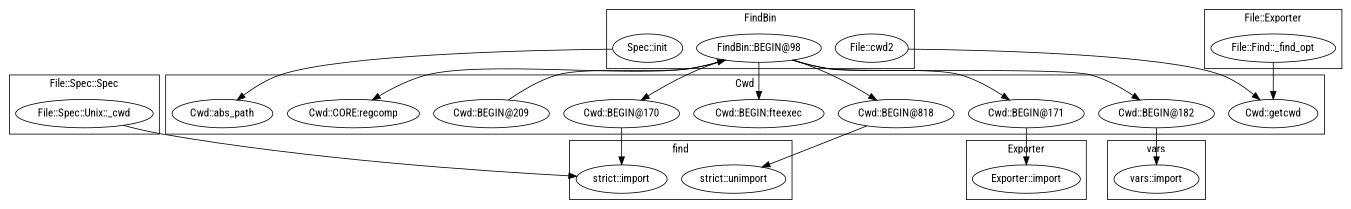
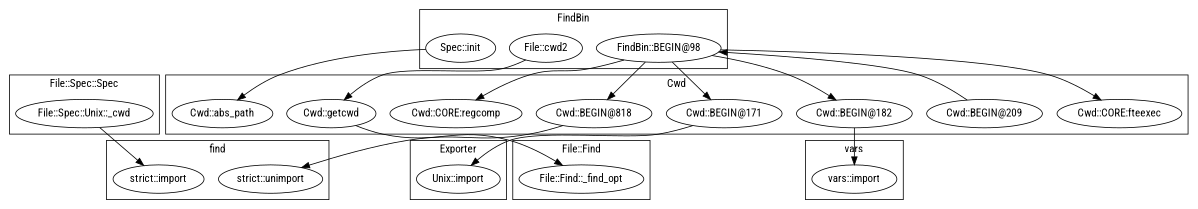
cluster "File::Exporter": label "File::Exporter" -> "File::Find"
edge "File::Find::_find_opt" -> "Cwd::getcwd": reversed
node "Cwd::BEGIN@170": removed
node "Cwd::BEGIN:fteexec": label "Cwd::BEGIN:fteexec" -> "Cwd::CORE:fteexec"
node "Exporter::import": label "Exporter::import" -> "Unix::import"
